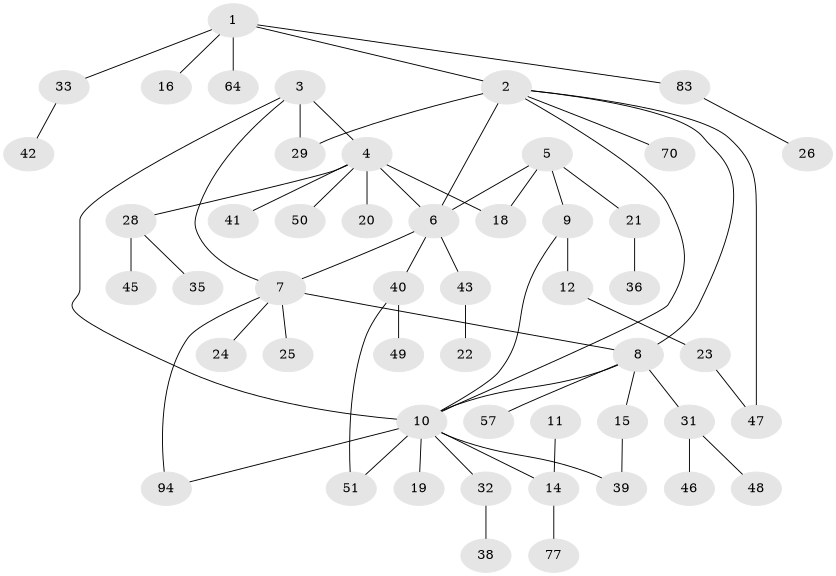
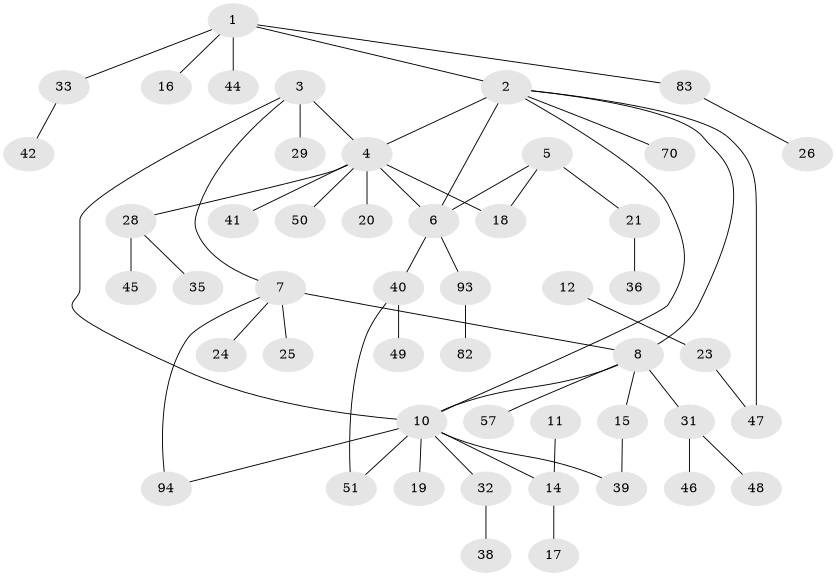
node "64": label "64" -> "44"
edge "2" -- "29": now "2" -- "4"
node "9": removed
edge "6" -- "7": removed
node "43": label "43" -> "93"
node "22": label "22" -> "82"
node "77": label "77" -> "17"
